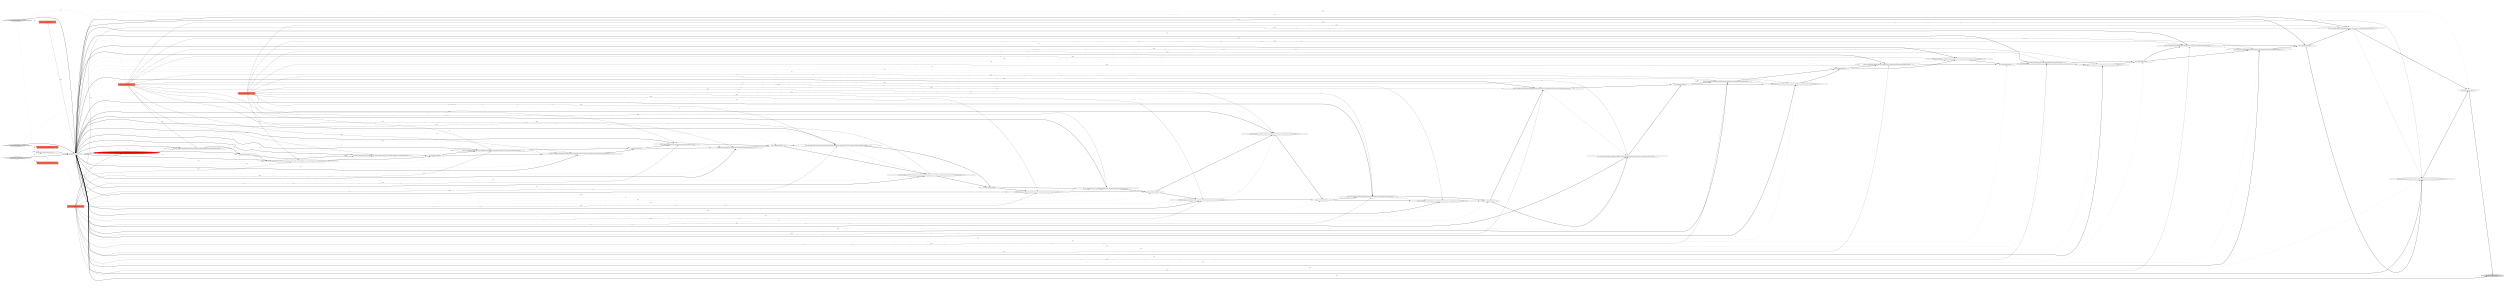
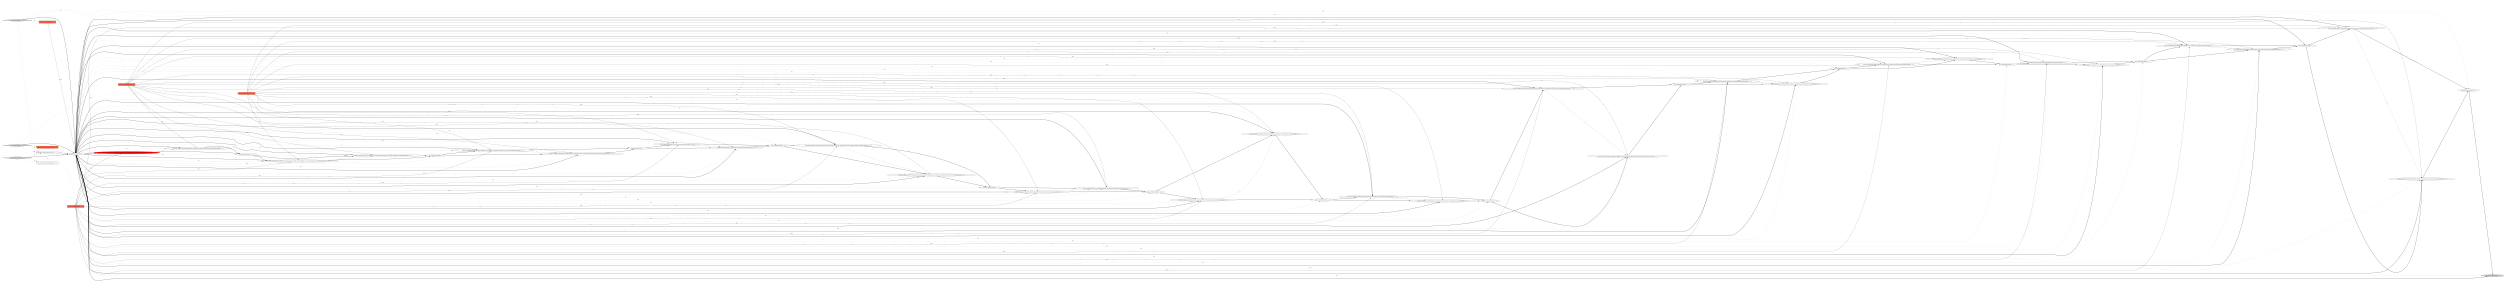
node "Component component@@@2@@@['1', '0', '0']": fillcolor tomato -> white
